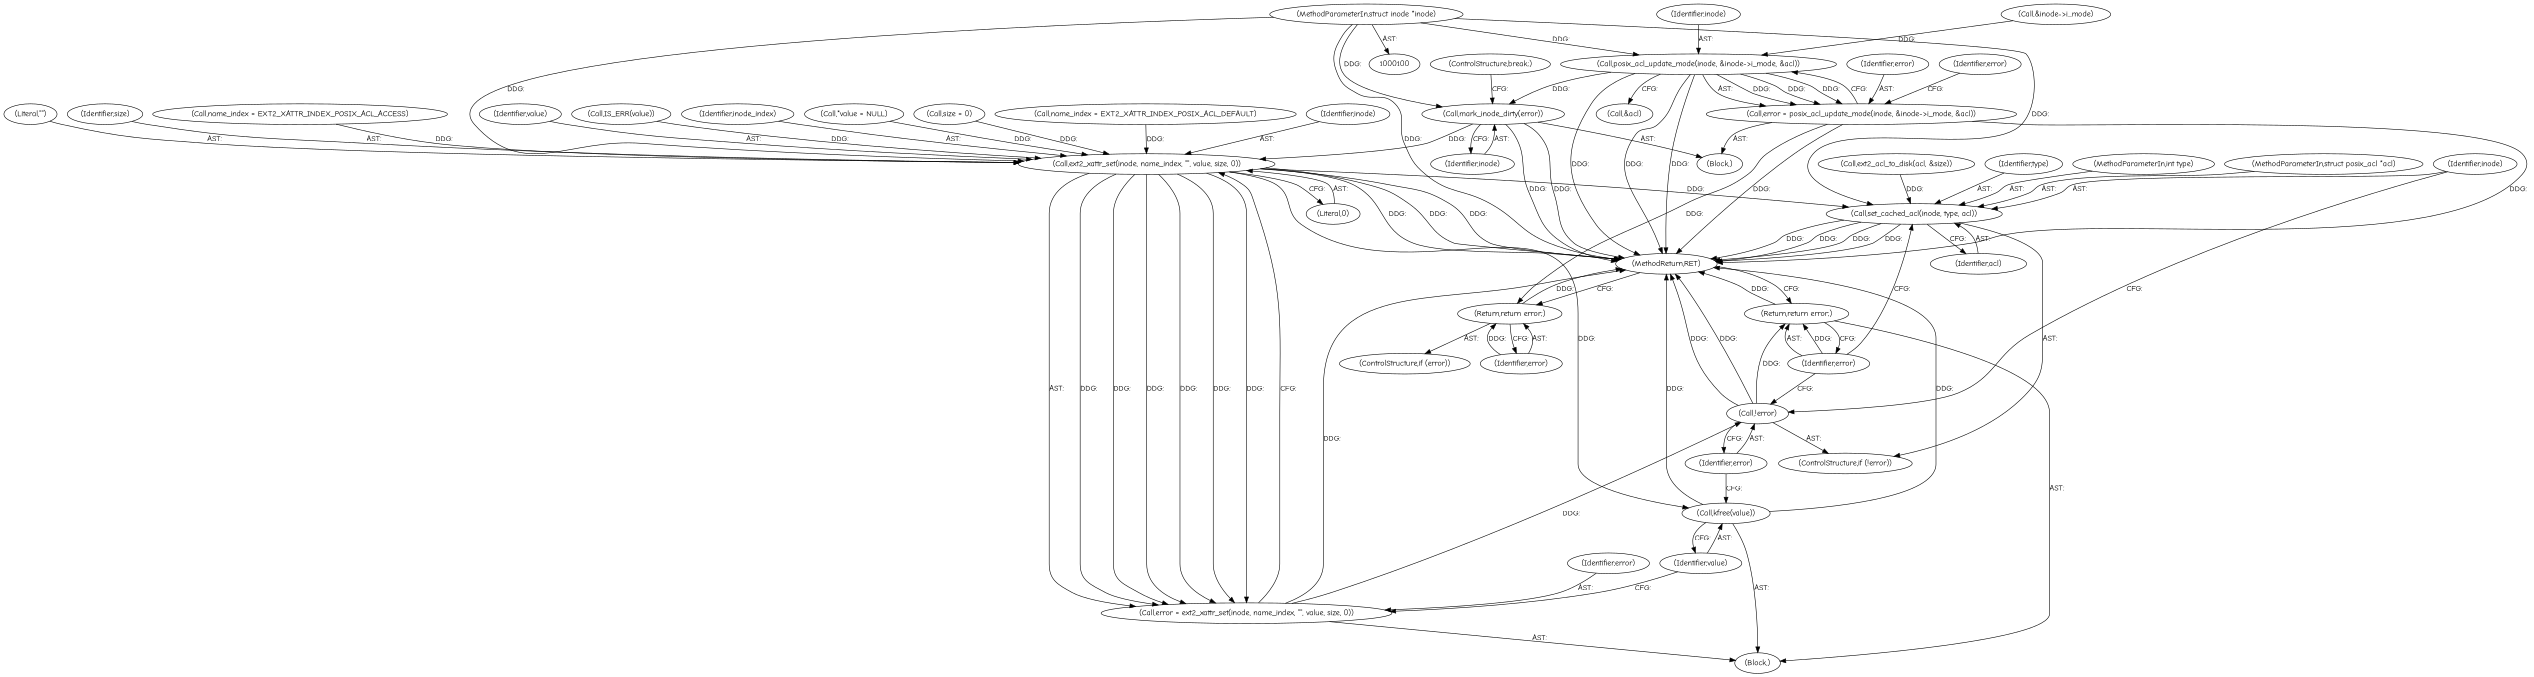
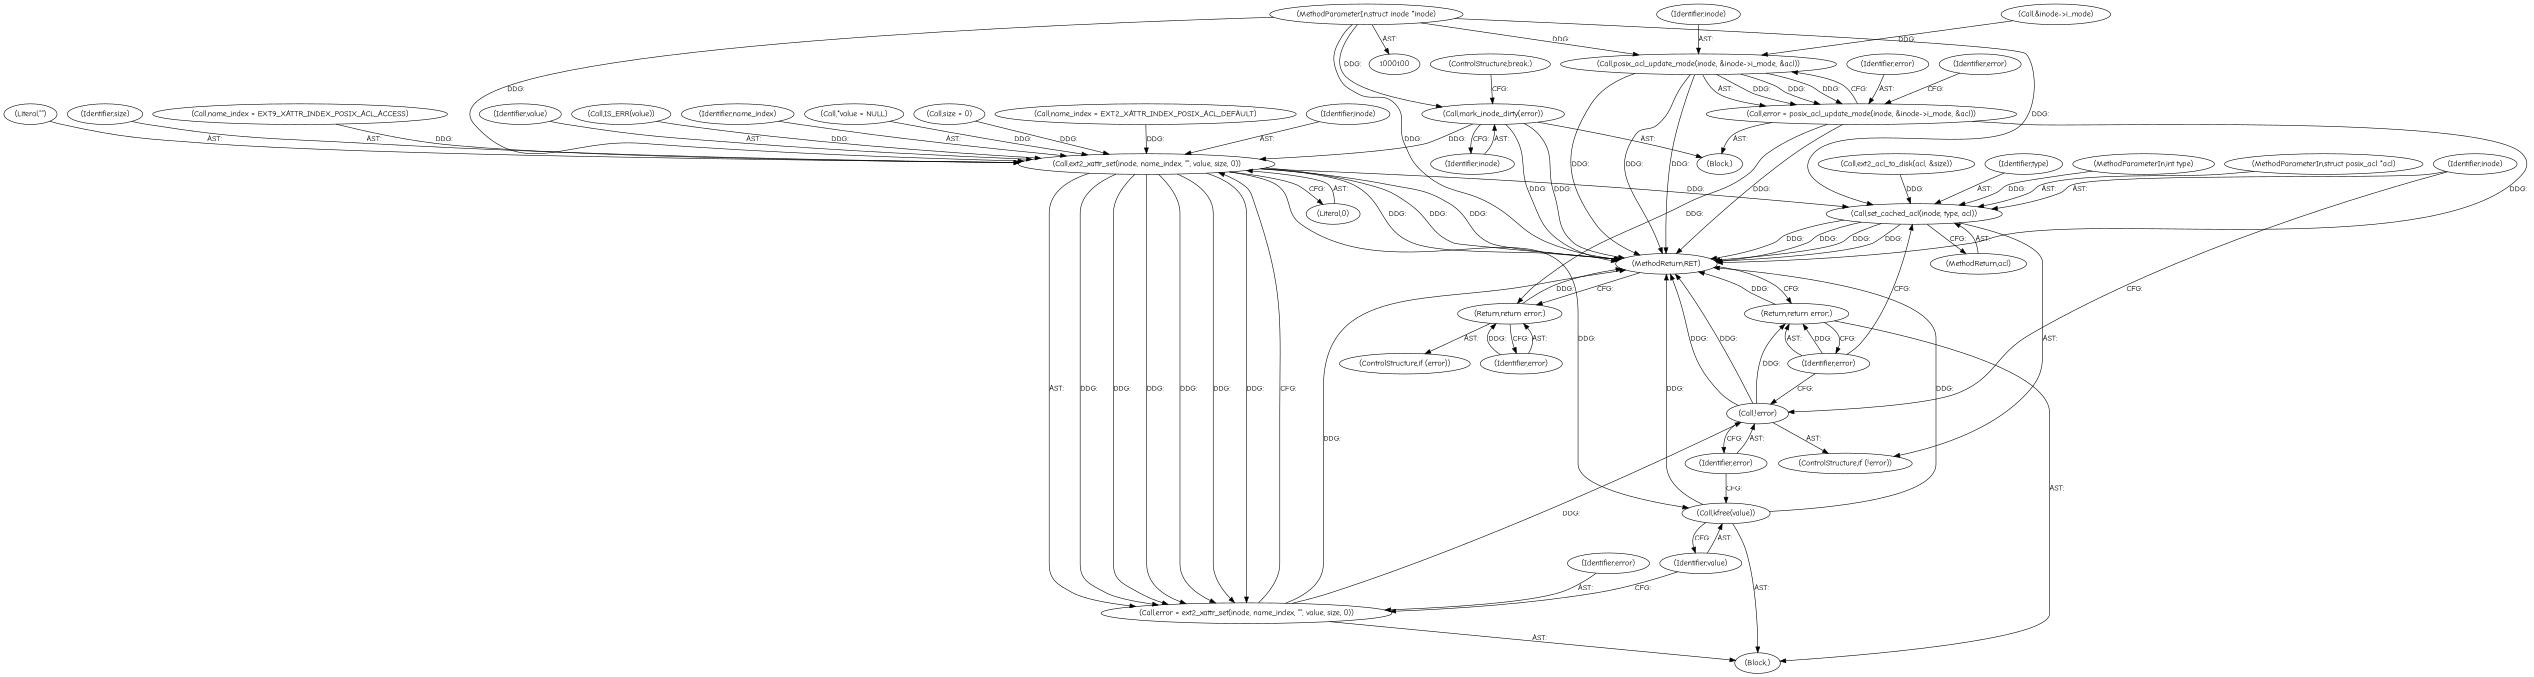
edge "(Call,posix_acl_update_mode(inode, &inode->i_mode, &acl))" -> "(Call,mark_inode_dirty(error))": removed, label "DDG:"
node "(Call,name_index = EXT2_XATTR_INDEX_POSIX_ACL_ACCESS)": label "(Call,name_index = EXT2_XATTR_INDEX_POSIX_ACL_ACCESS)" -> "(Call,name_index = EXT9_XATTR_INDEX_POSIX_ACL_ACCESS)"
node "(Identifier,inode_index)": label "(Identifier,inode_index)" -> "(Identifier,name_index)"
node "(Call,&acl)": removed
edge "(MethodParameterIn,int type)" -> "(Call,set_cached_acl(inode, type, acl))": label "AST: " -> "DDG: "
node "(Identifier,acl)": label "(Identifier,acl)" -> "(MethodReturn,acl)"
